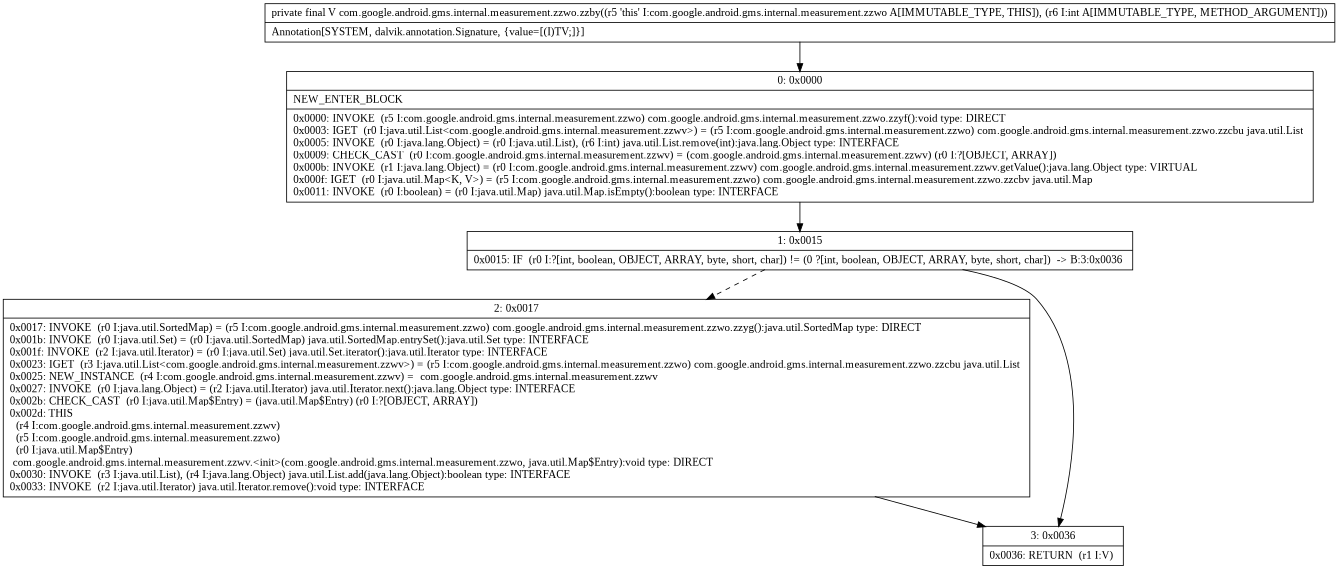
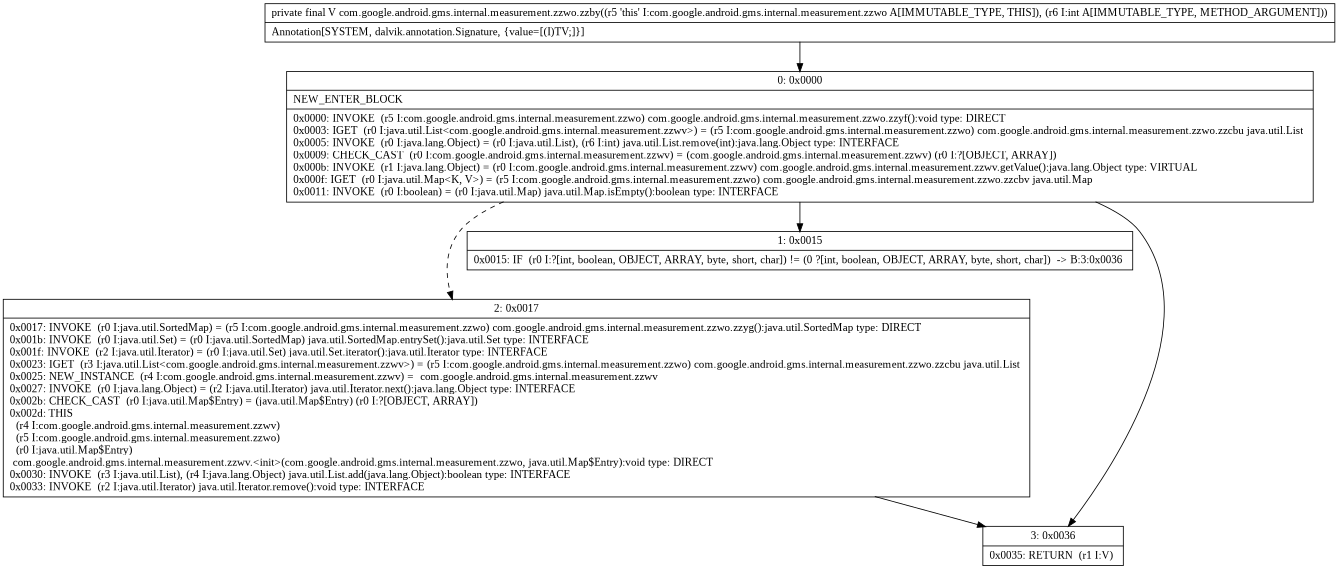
edge "1: 0x0015" -> "2: 0x0017": now "0: 0x0000" -> "2: 0x0017"
edge "1: 0x0015" -> "3: 0x0036": now "0: 0x0000" -> "3: 0x0036"
node "3: 0x0036": text "0x0036: RETURN  (r1 I:V)" -> "0x0035: RETURN  (r1 I:V)"
